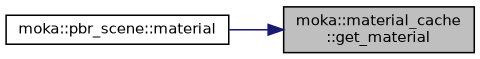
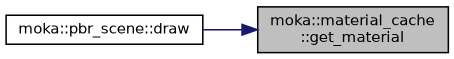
node "moka::pbr_scene::material": label "moka::pbr_scene::material" -> "moka::pbr_scene::draw"
